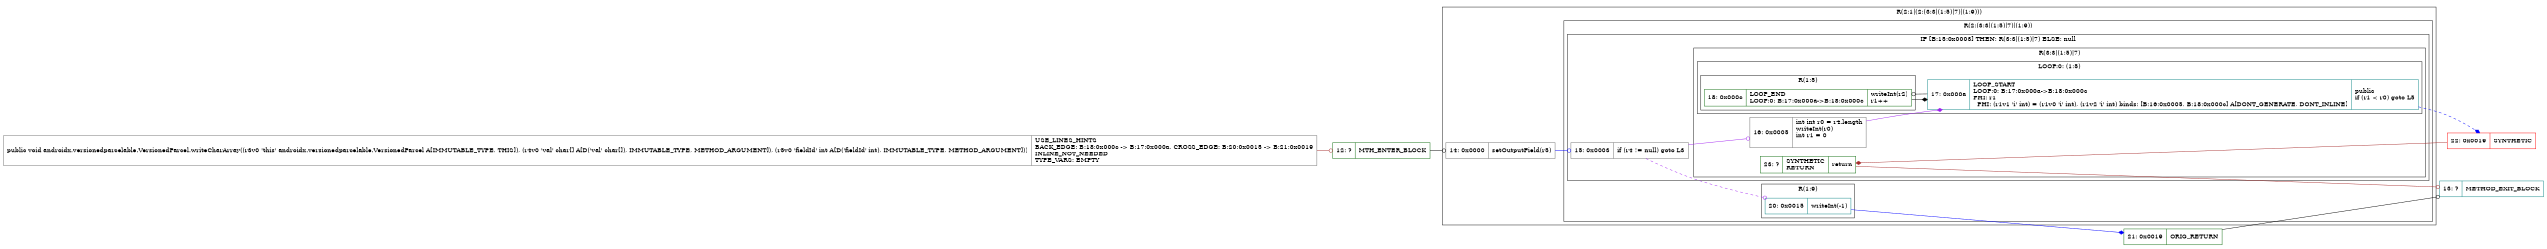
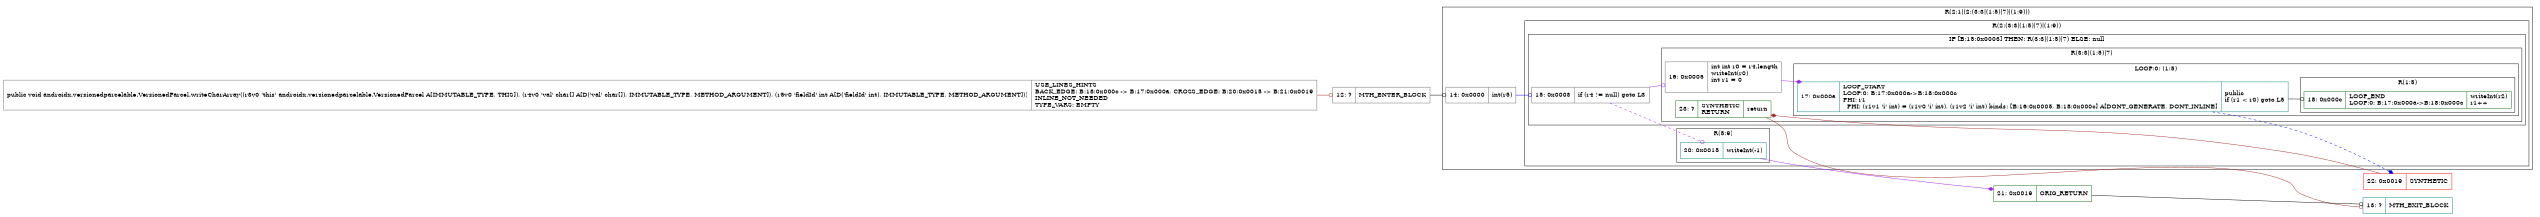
edge "18: 0x000c" -> "17: 0x000a": removed
node "14: 0x0000": text "setOutputField(r5)" -> "int(r5)"
node "12: ?": color darkgreen -> gray40
cluster "R(1:9)": label "R(1:9)" -> "R(5:9)"
node "13: ?": text "METHOD_EXIT_BLOCK" -> "MTH_EXIT_BLOCK"
edge "20: 0x0015" -> "21: 0x0019": color blue -> purple
